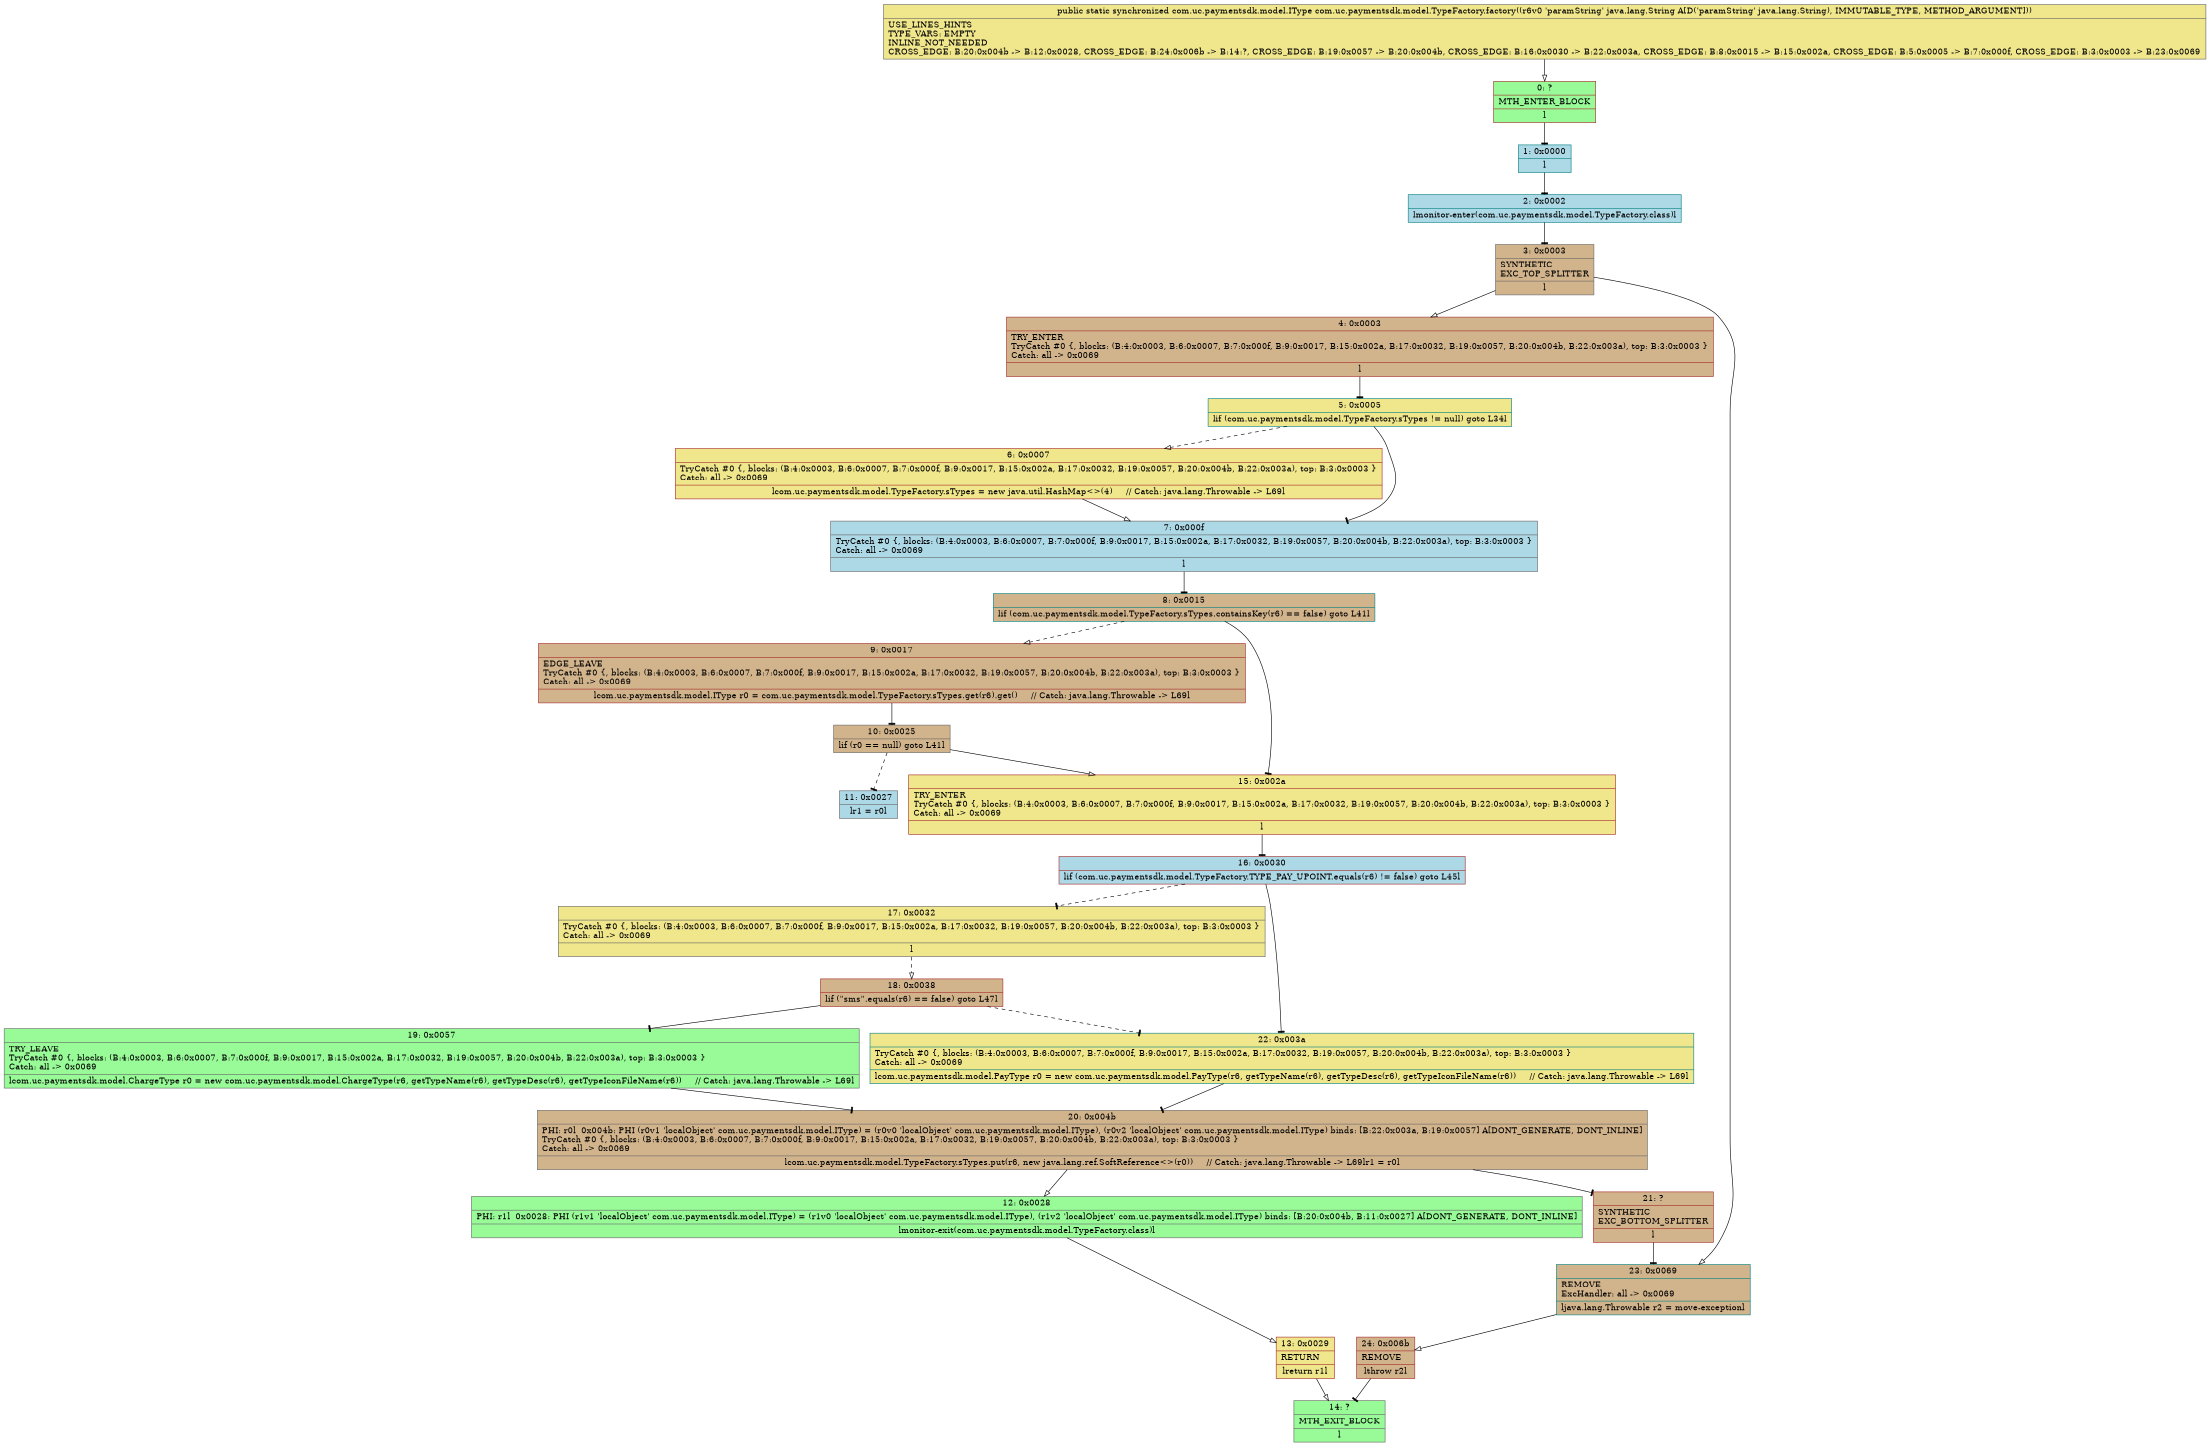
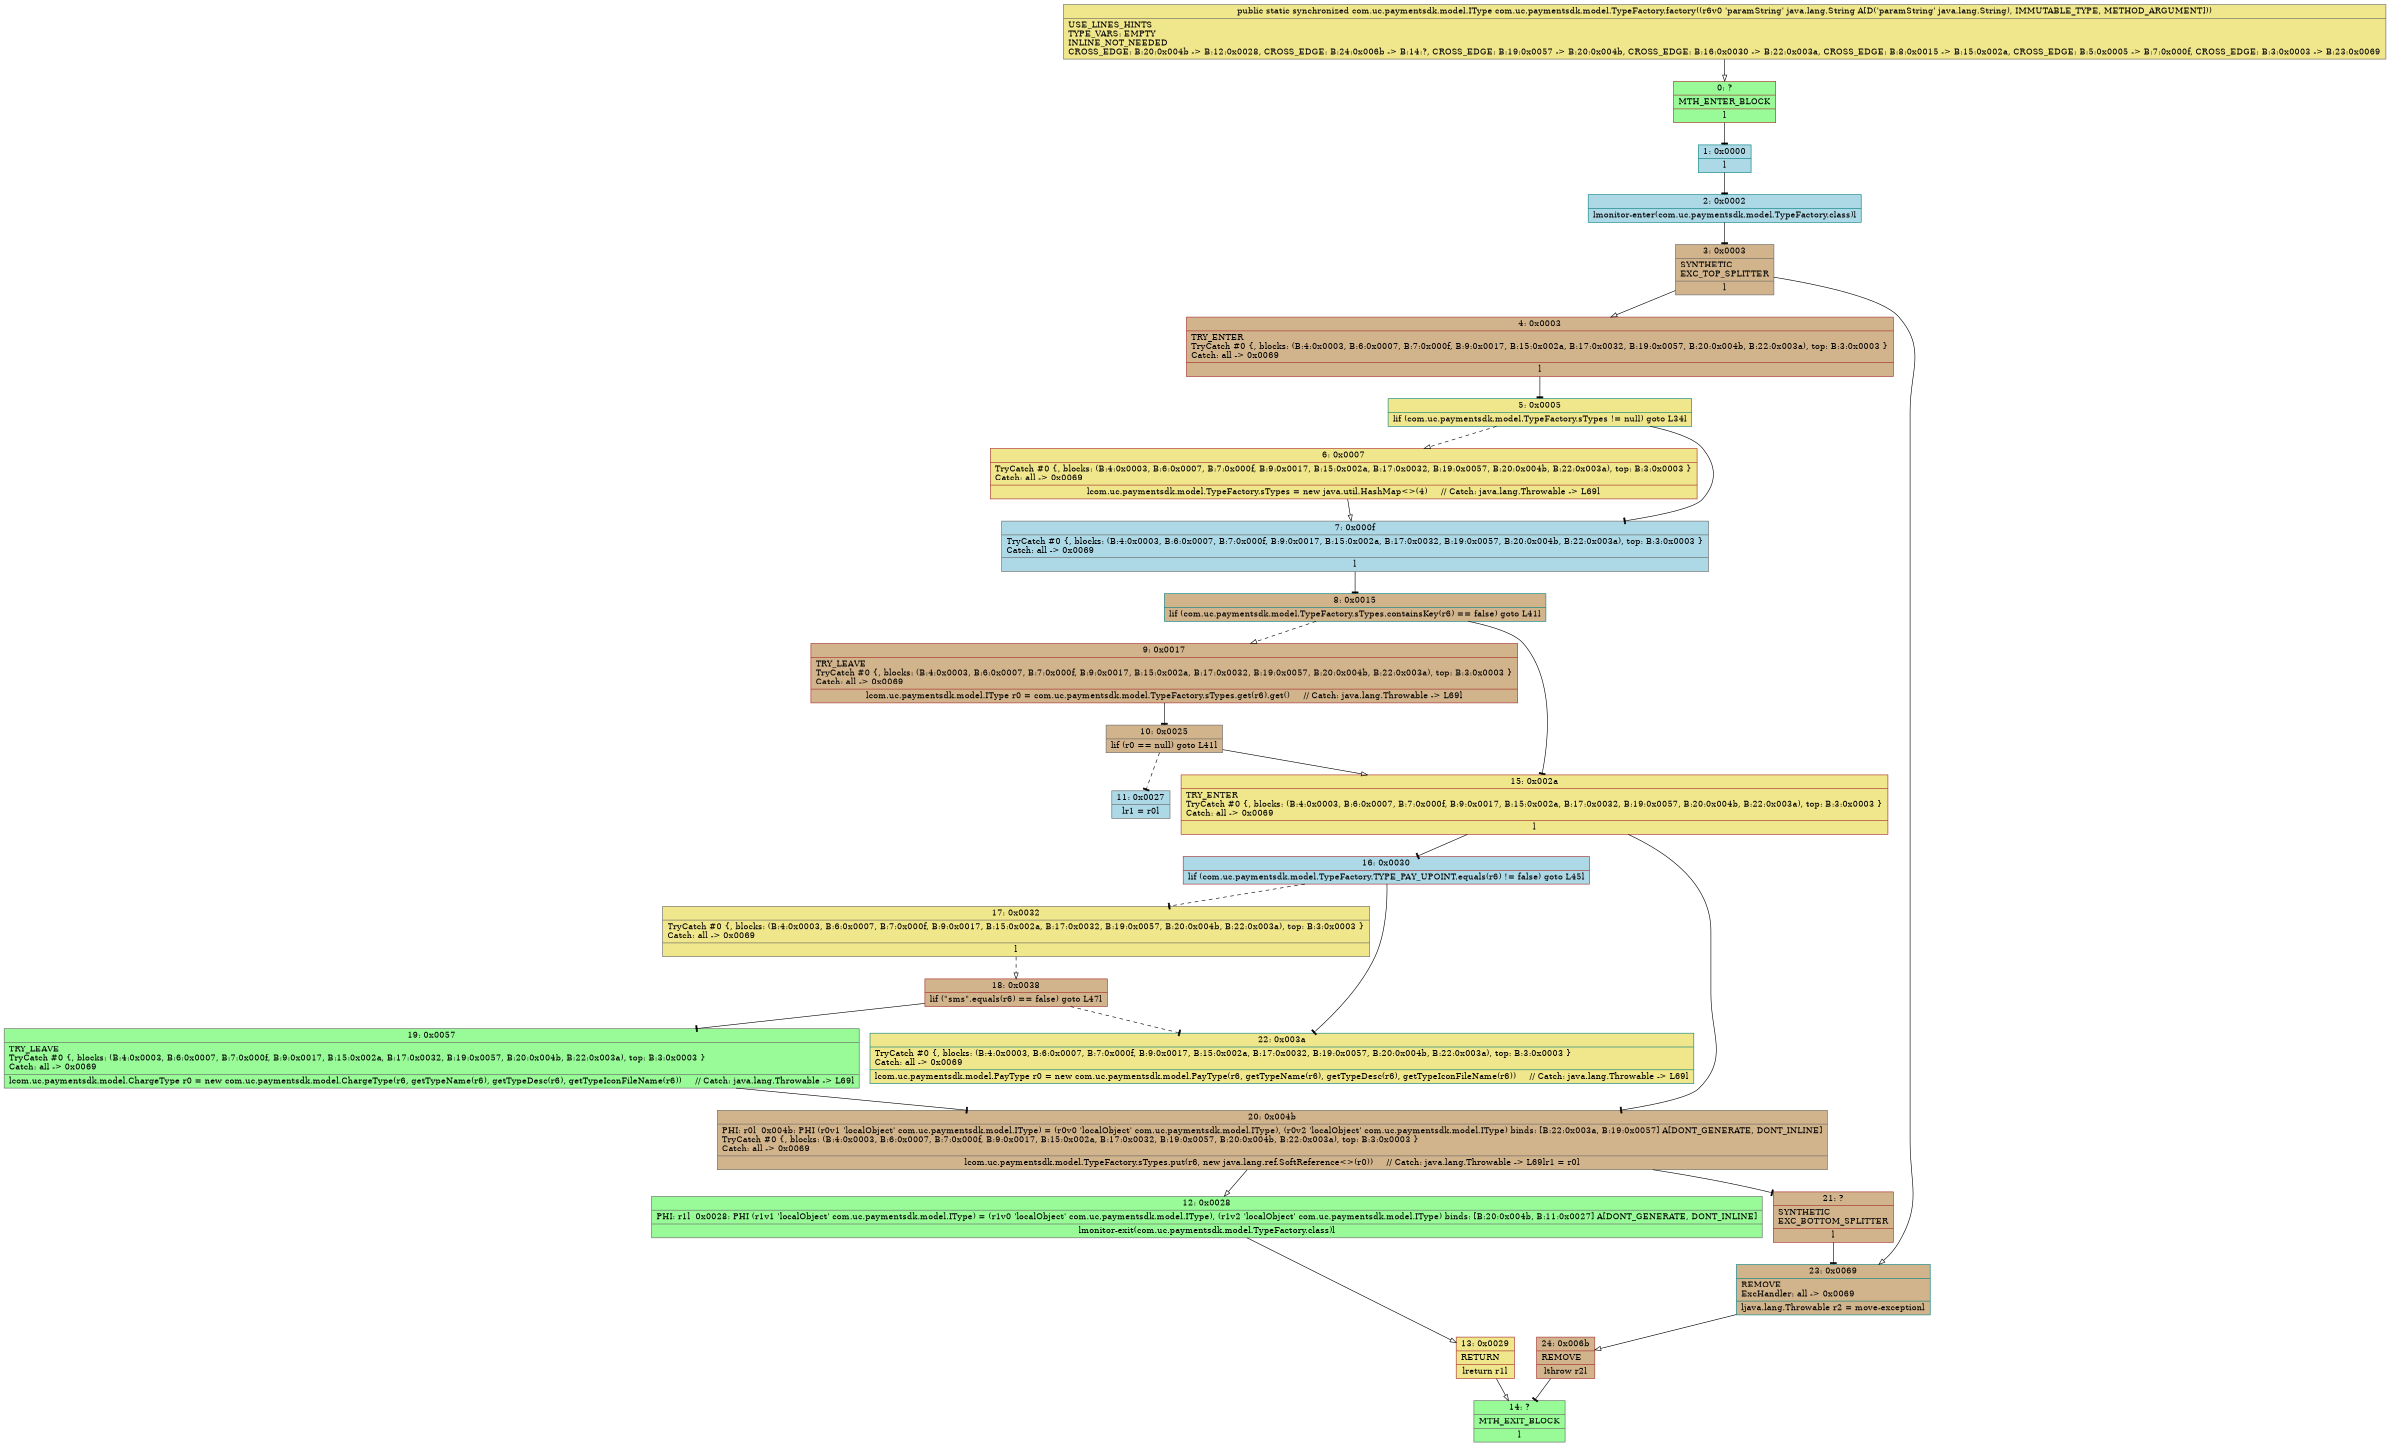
node "9: 0x0017": text "EDGE_LEAVE" -> "TRY_LEAVE"
edge "22: 0x003a" -> "20: 0x004b": now "15: 0x002a" -> "20: 0x004b"
